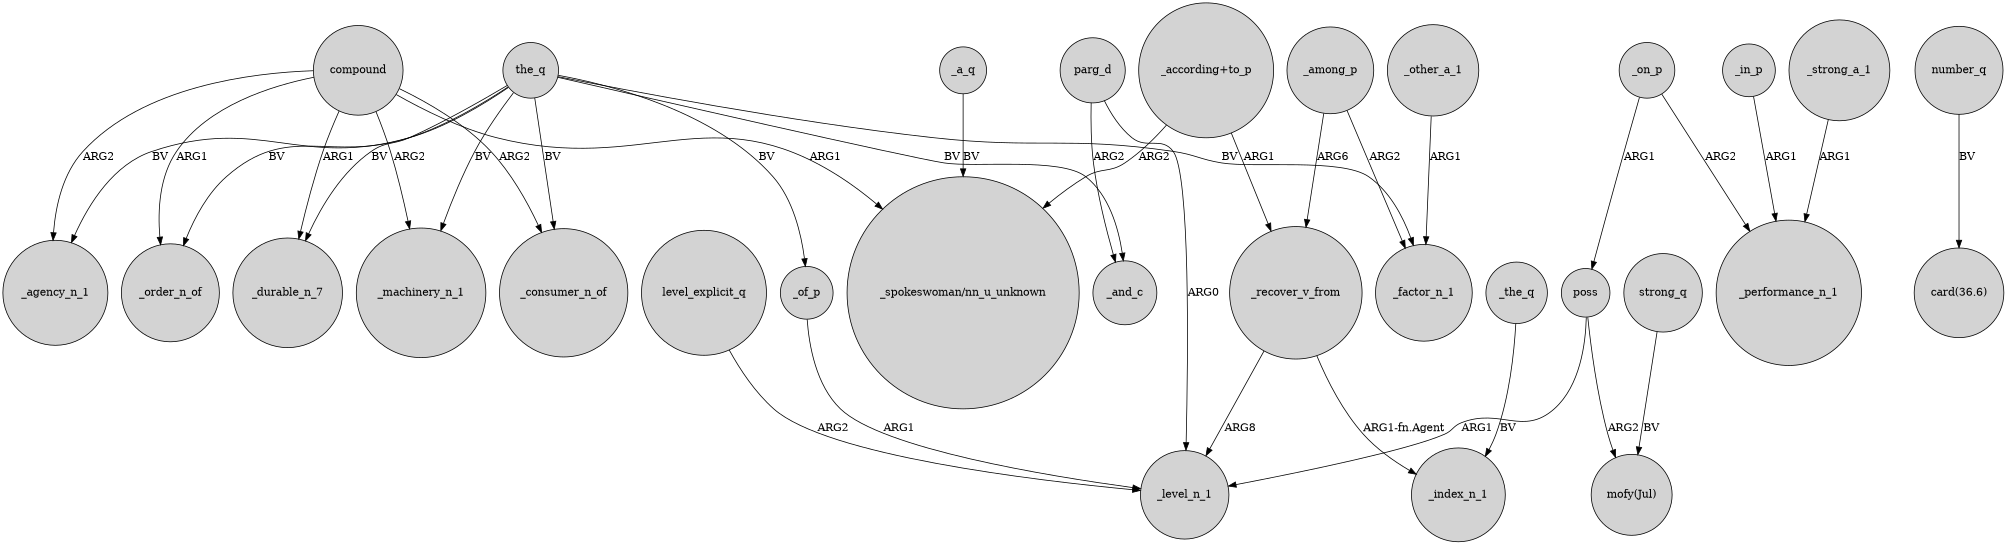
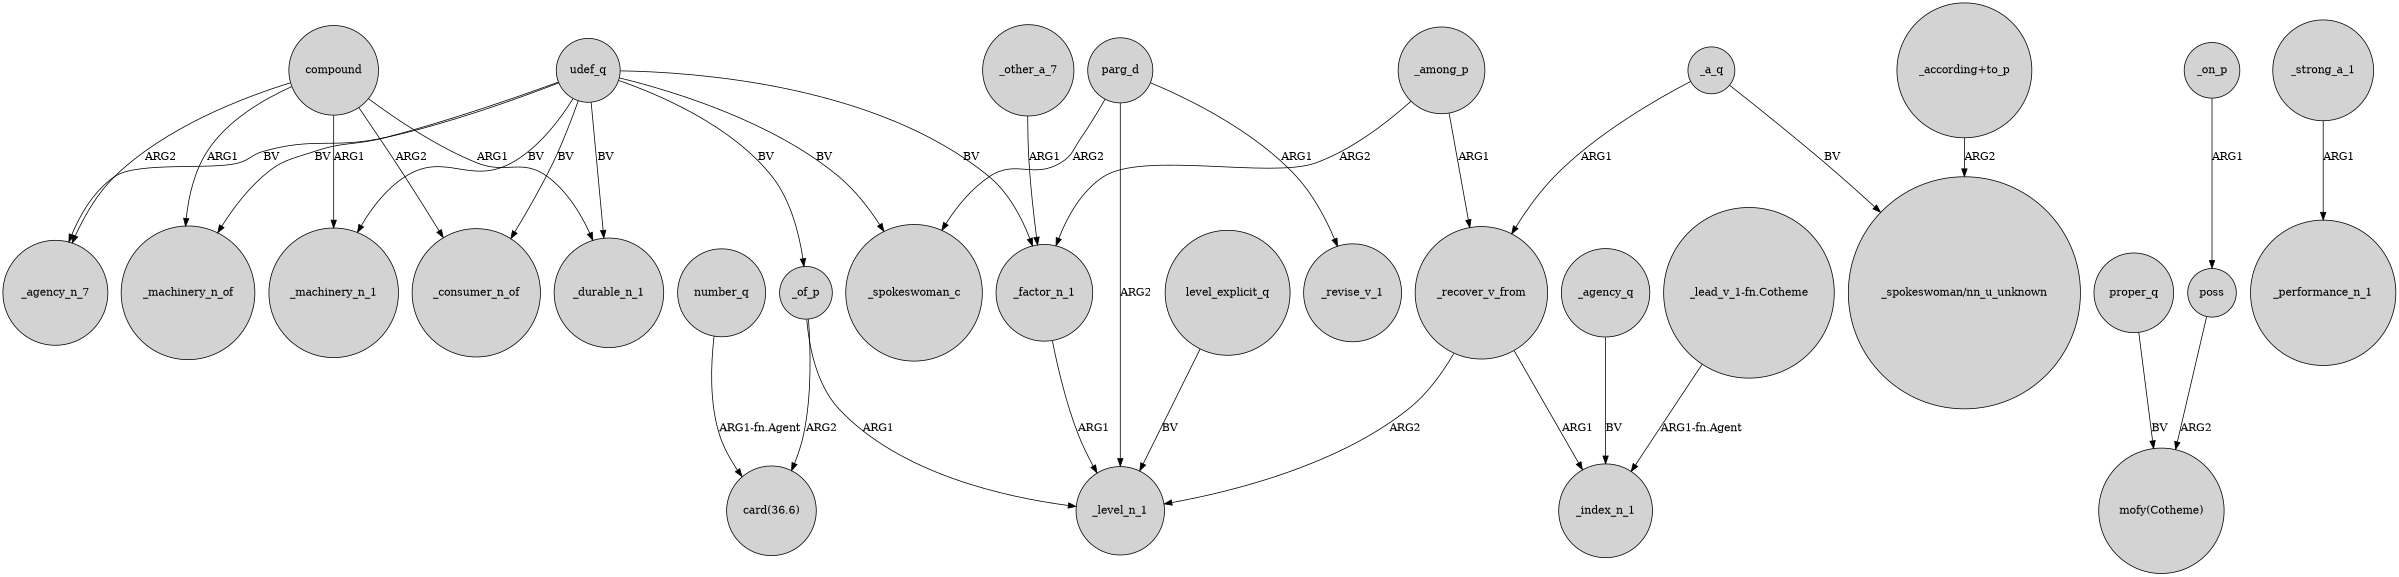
node "the_q": label "the_q" -> "udef_q"
node "_other_a_1": label "_other_a_1" -> "_other_a_7"
node "_in_p": removed
edge "compound" -> "_spokeswoman/nn_u_unknown": removed, label "ARG1"
edge "compound" -> "_machinery_n_1": label "ARG2" -> "ARG1"
edge "_among_p" -> "_recover_v_from": label "ARG6" -> "ARG1"
edge "number_q" -> "card(36.6)": label "BV" -> "ARG1-fn.Agent"
edge "_on_p" -> "_performance_n_1": removed, label "ARG2"
edge "_according+to_p" -> "_recover_v_from": now "_a_q" -> "_recover_v_from"
node "_agency_n_1": label "_agency_n_1" -> "_agency_n_7"
node "_order_n_of": label "_order_n_of" -> "_machinery_n_of"
node "_durable_n_7": label "_durable_n_7" -> "_durable_n_1"
node "_and_c": label "_and_c" -> "_spokeswoman_c"
edge "parg_d" -> "_level_n_1": label "ARG0" -> "ARG2"
node "_revise_v_1": added
node "_the_q": label "_the_q" -> "_agency_q"
node "strong_q": label "strong_q" -> "proper_q"
node "_lead_v_1-fn.Cotheme": added
edge "_of_p" -> "card(36.6)": added, label "ARG2"
edge "level_explicit_q" -> "_level_n_1": label "ARG2" -> "BV"
edge "_recover_v_from" -> "_level_n_1": label "ARG8" -> "ARG2"
edge "_recover_v_from" -> "_index_n_1": label "ARG1-fn.Agent" -> "ARG1"
edge "poss" -> "_level_n_1": now "_factor_n_1" -> "_level_n_1"
node "mofy(Jul)": label "mofy(Jul)" -> "mofy(Cotheme)"
